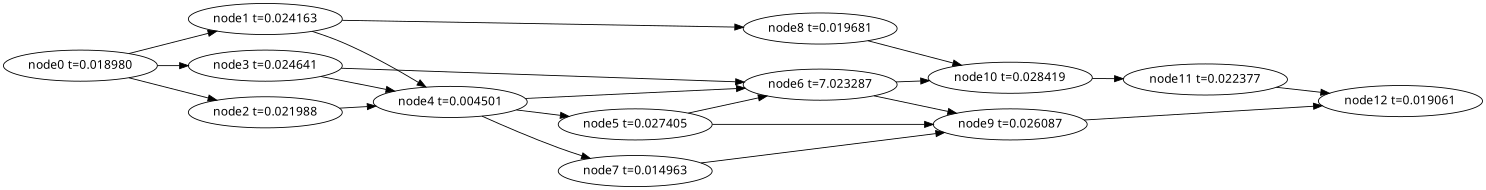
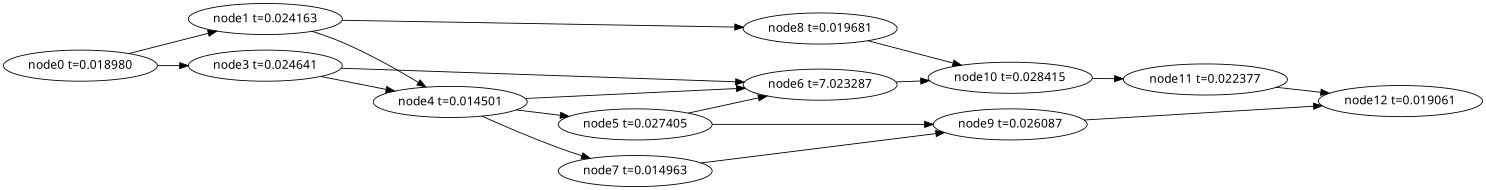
node "node10 t=0.028419": label "node10 t=0.028419" -> "node10 t=0.028415"
node "node4 t=0.004501": label "node4 t=0.004501" -> "node4 t=0.014501"
edge "node6 t=7.023287" -> "node9 t=0.026087": removed
node "node2 t=0.021988": removed
